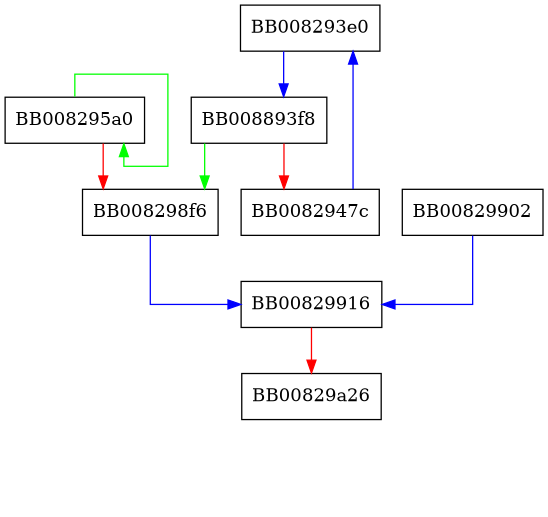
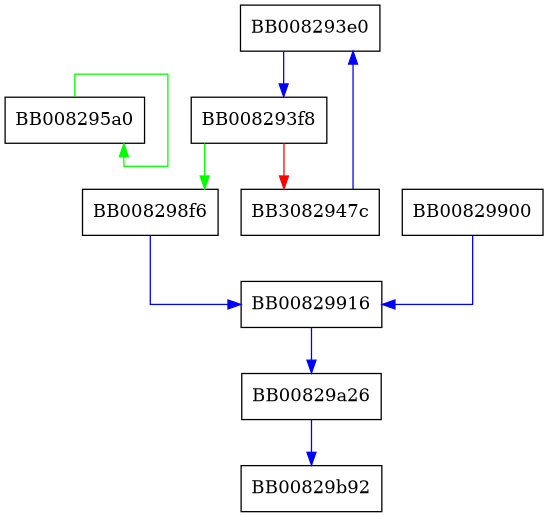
node "BB008893f8": label "BB008893f8" -> "BB008293f8"
edge "BB008295a0" -> "BB008298f6": removed
node "BB0082947c": label "BB0082947c" -> "BB3082947c"
node "BB00829902": label "BB00829902" -> "BB00829900"
edge "BB00829916" -> "BB00829a26": color red -> blue
node "BB00829b92": added
